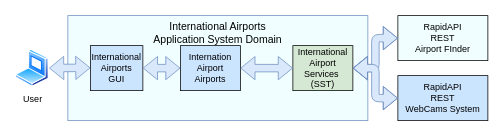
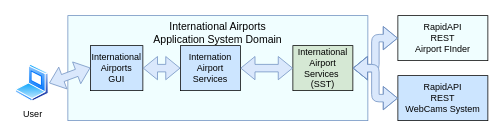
node "User": moved (32, 68) -> (32, 83)
node "Internation Airport Airports": label "Internation Airport Airports" -> "Internation Airport Services"
